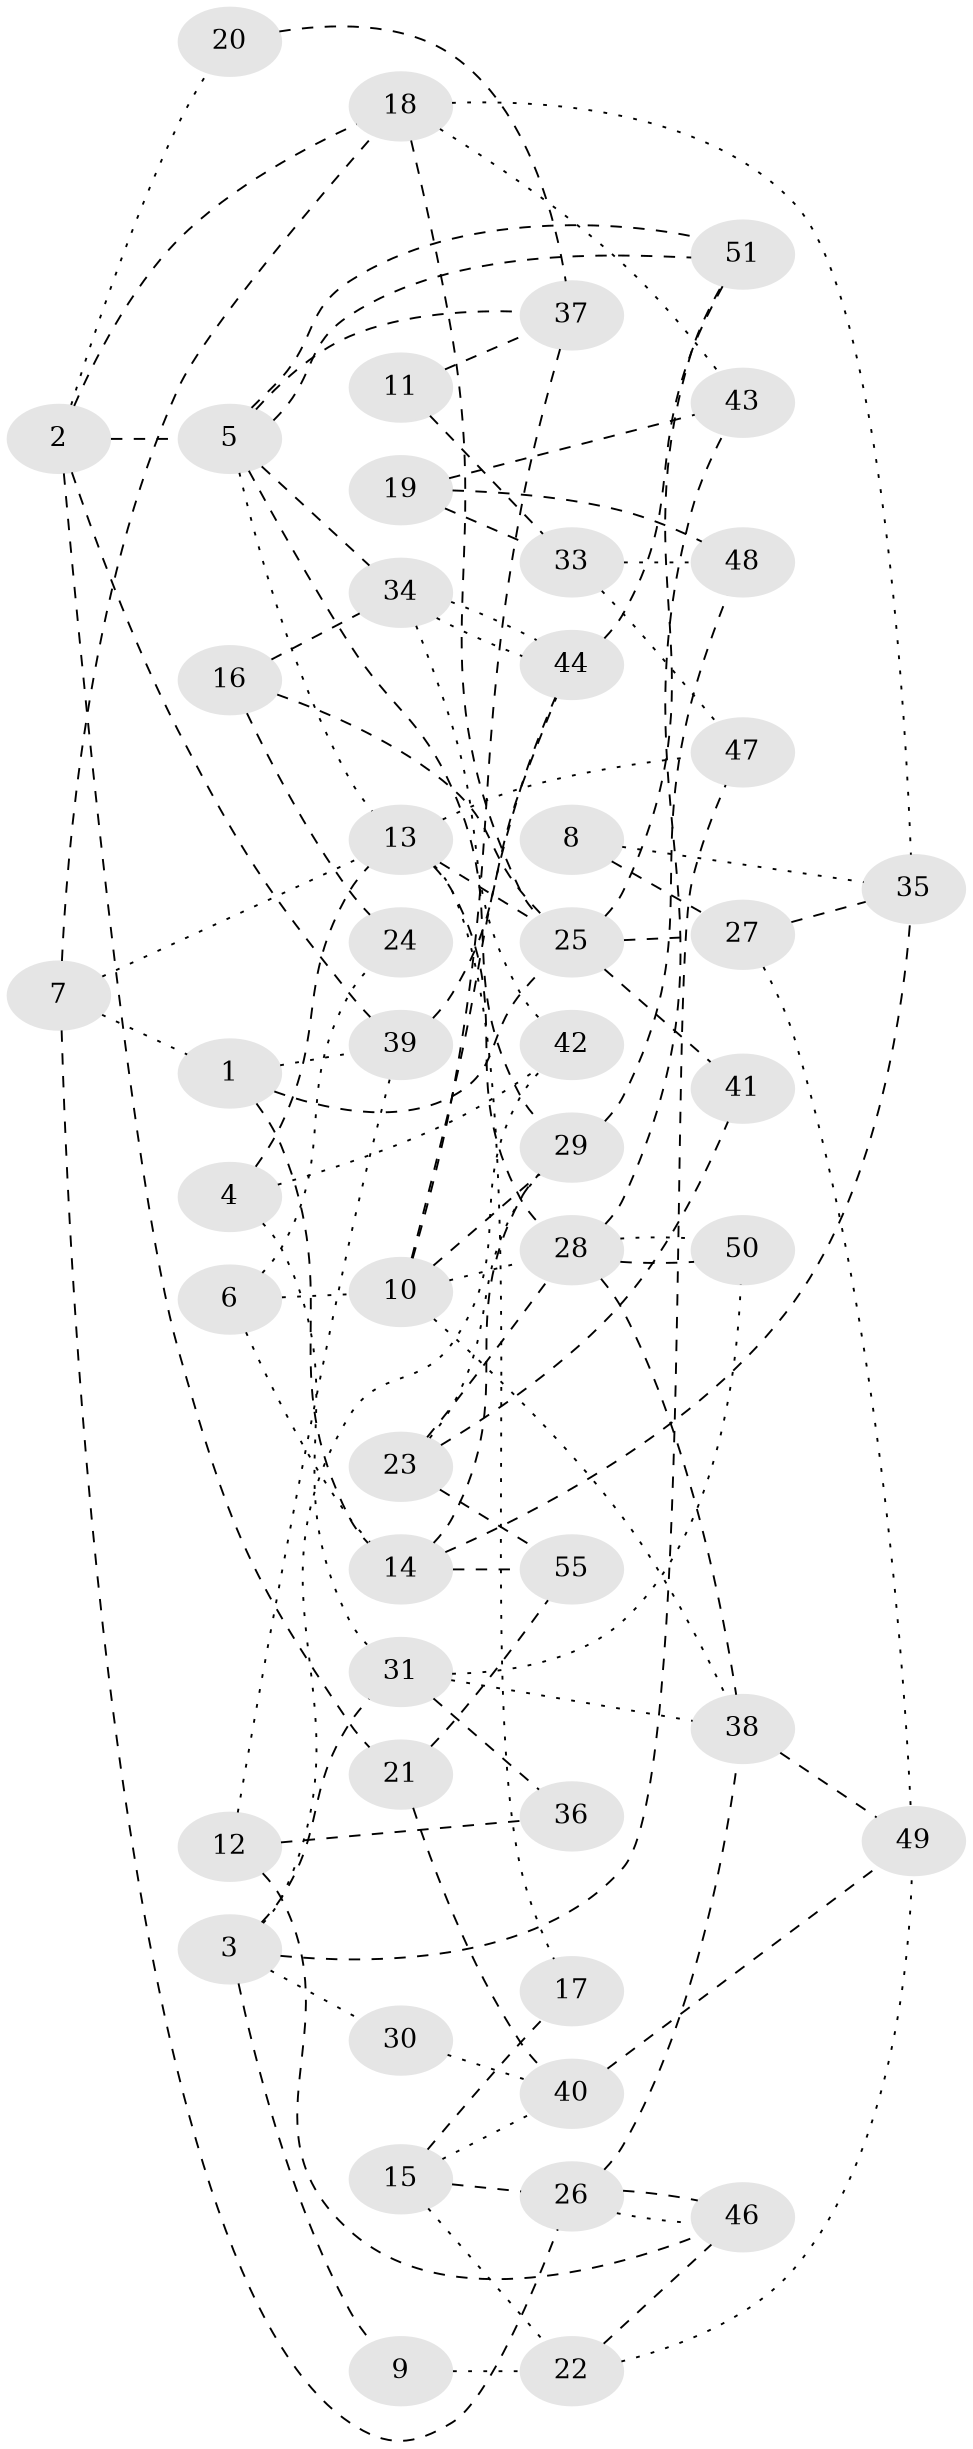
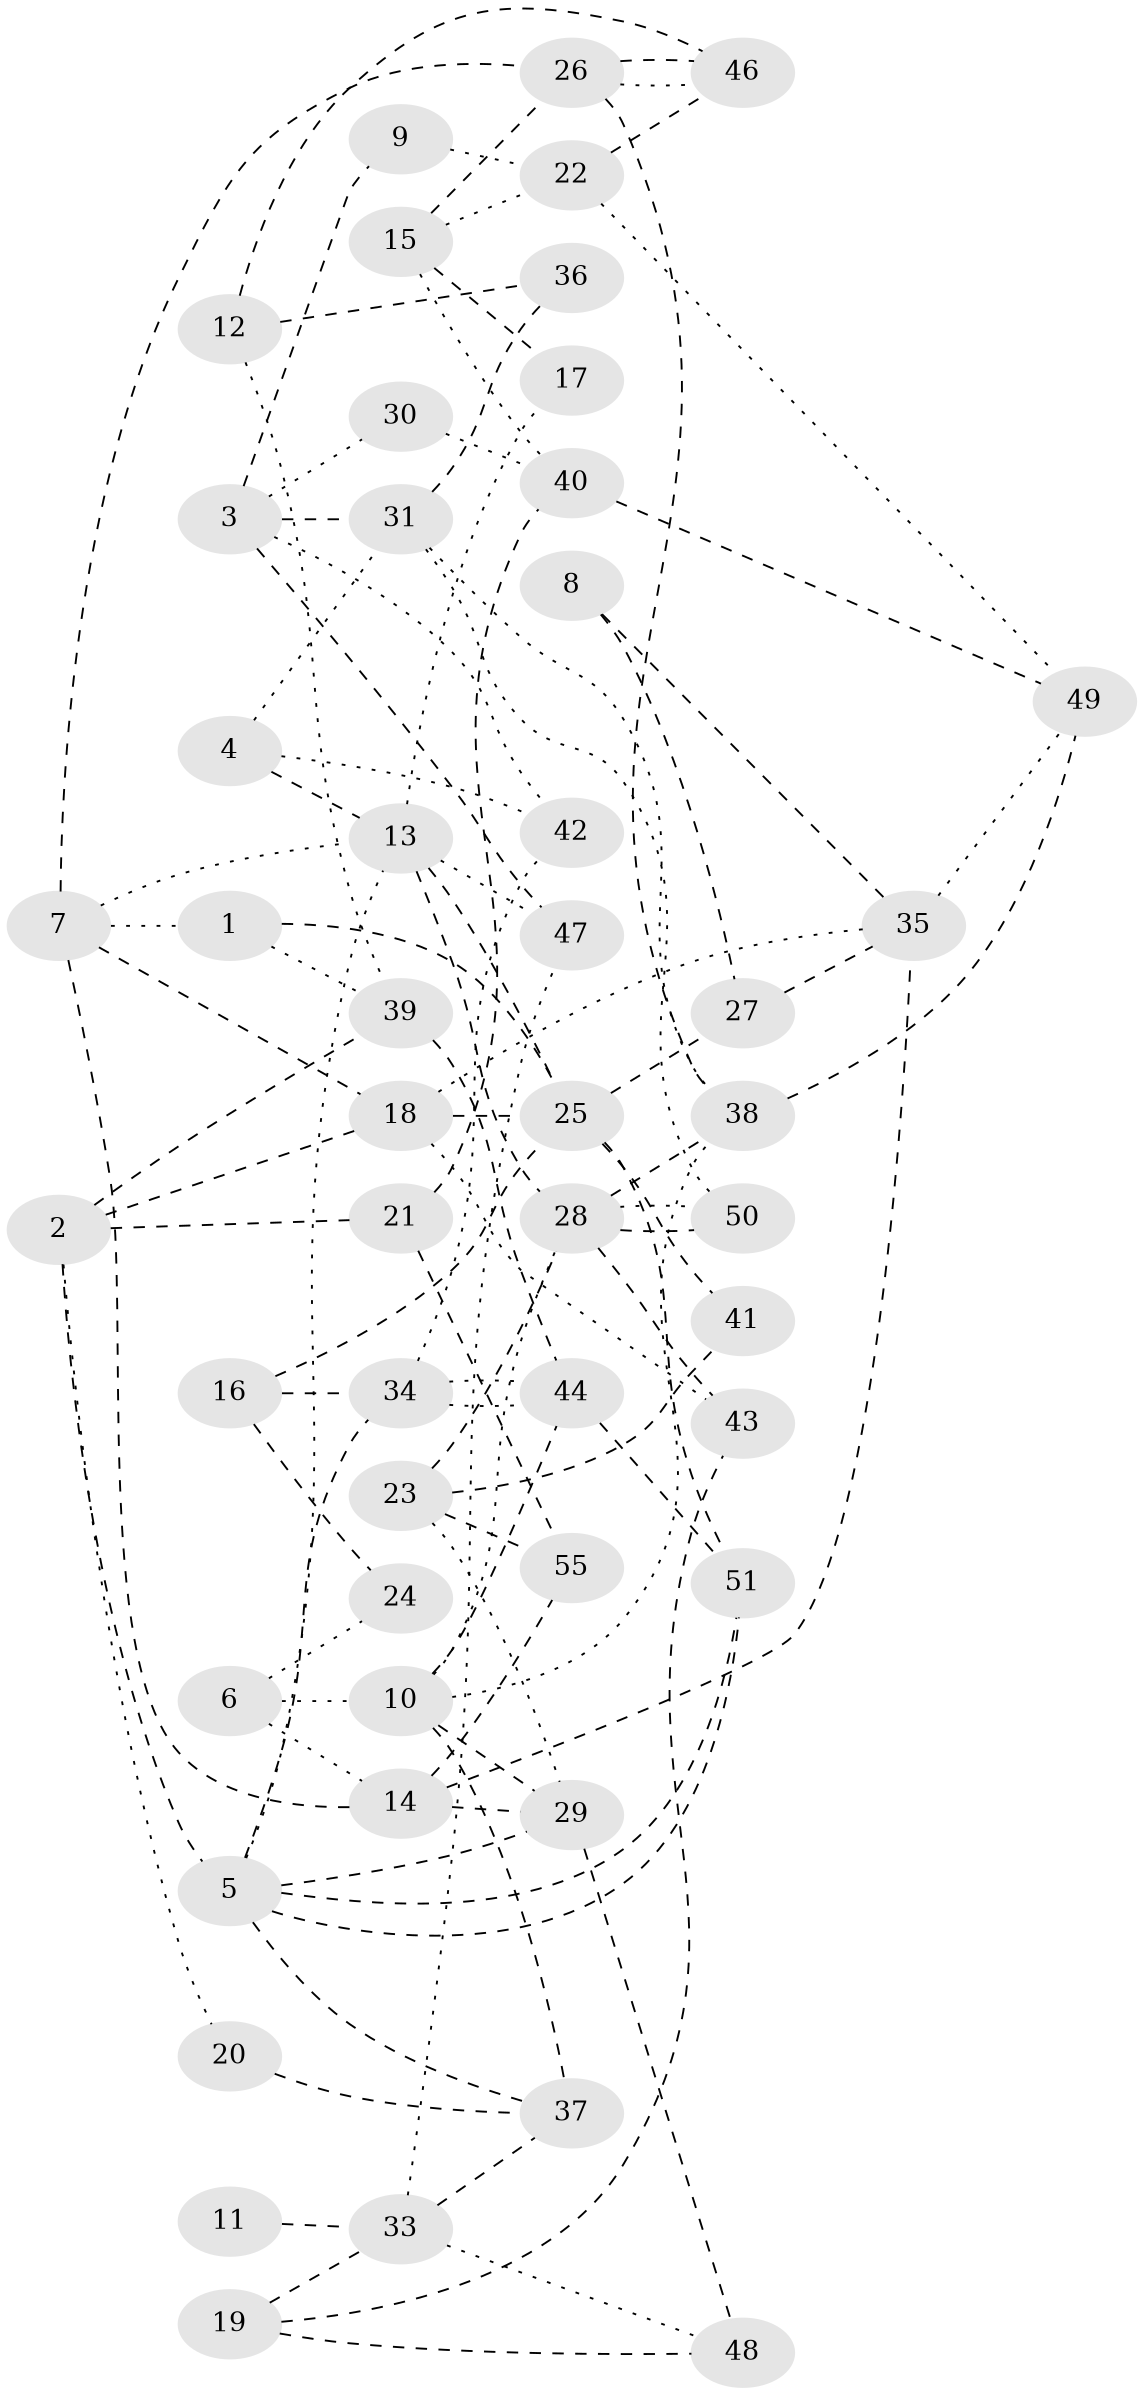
edge "37" -- "11": now "37" -- "33"
edge "8" -- "35": style dotted -> dashed
edge "1" -- "14": now "7" -- "14"
edge "27" -- "49": now "35" -- "49"
